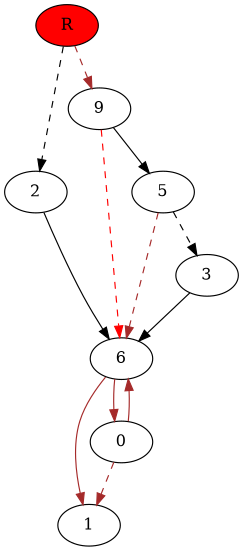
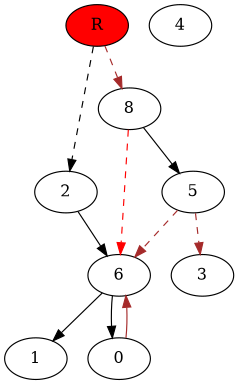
node "4": added
node "9": label "9" -> "8"
edge "5" -> "3": color black -> brown
edge "3" -> "6": removed
edge "6" -> "0": color brown -> black
edge "6" -> "1": color brown -> black
edge "0" -> "1": removed
